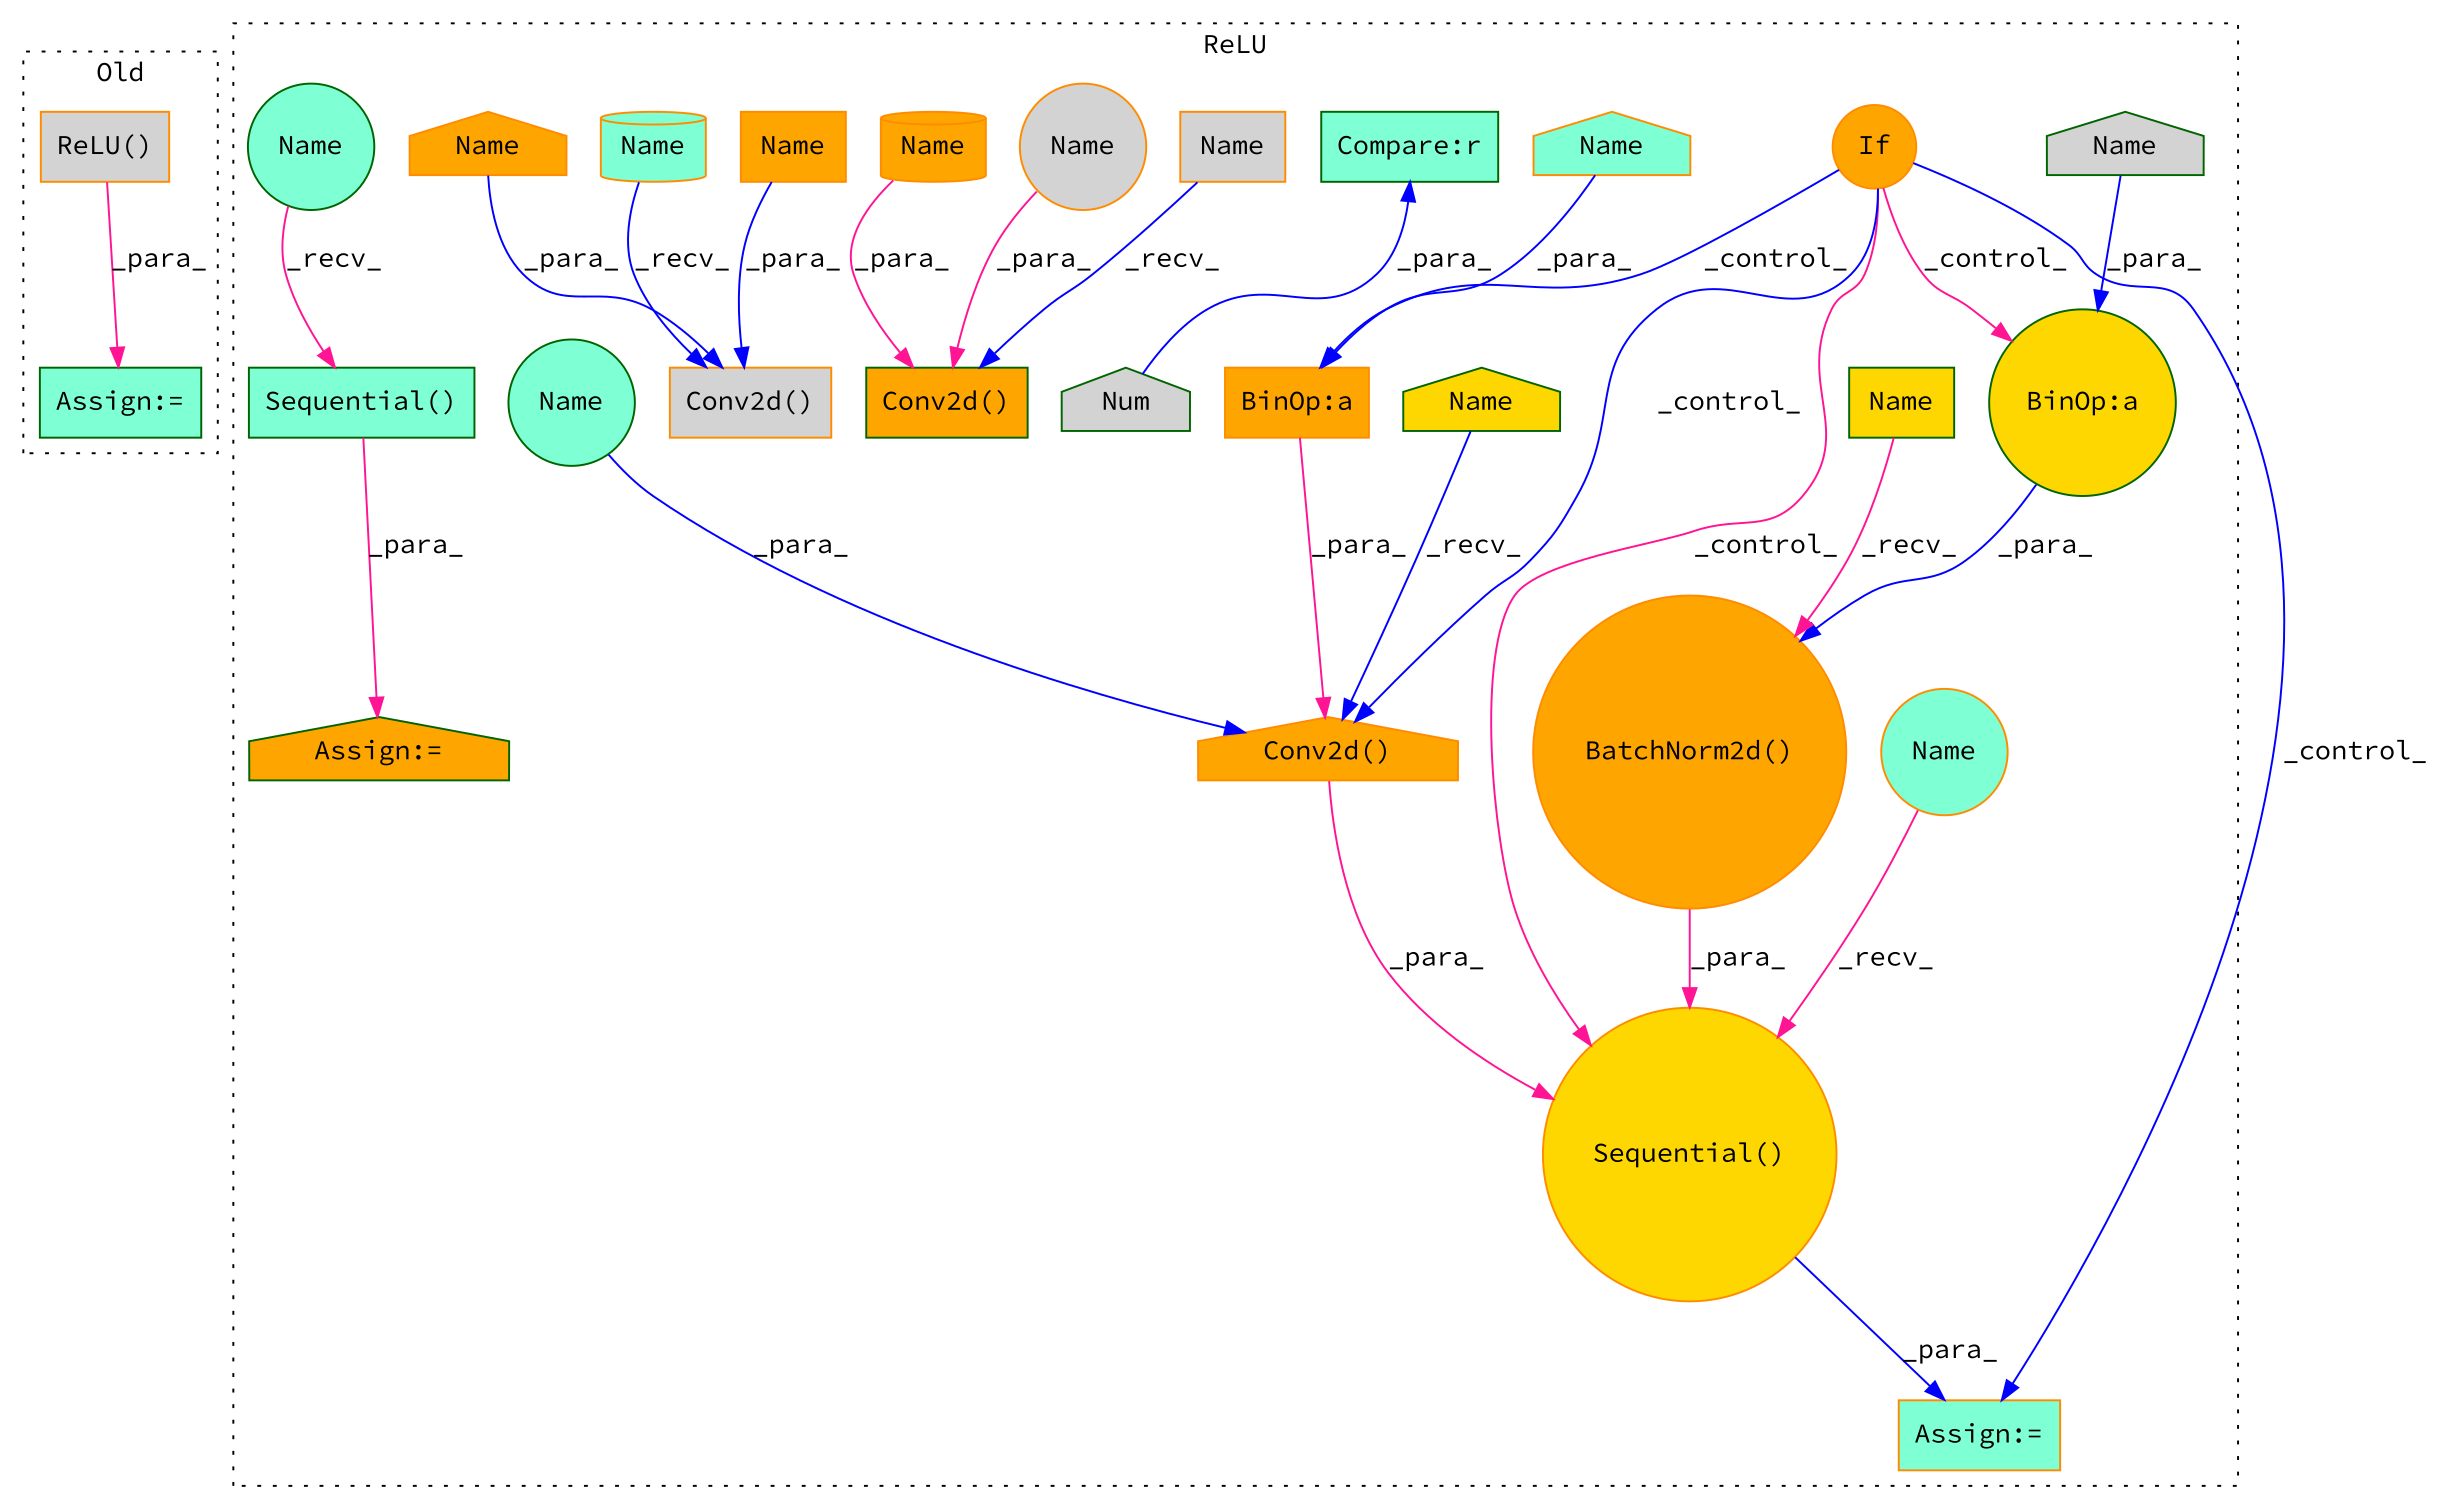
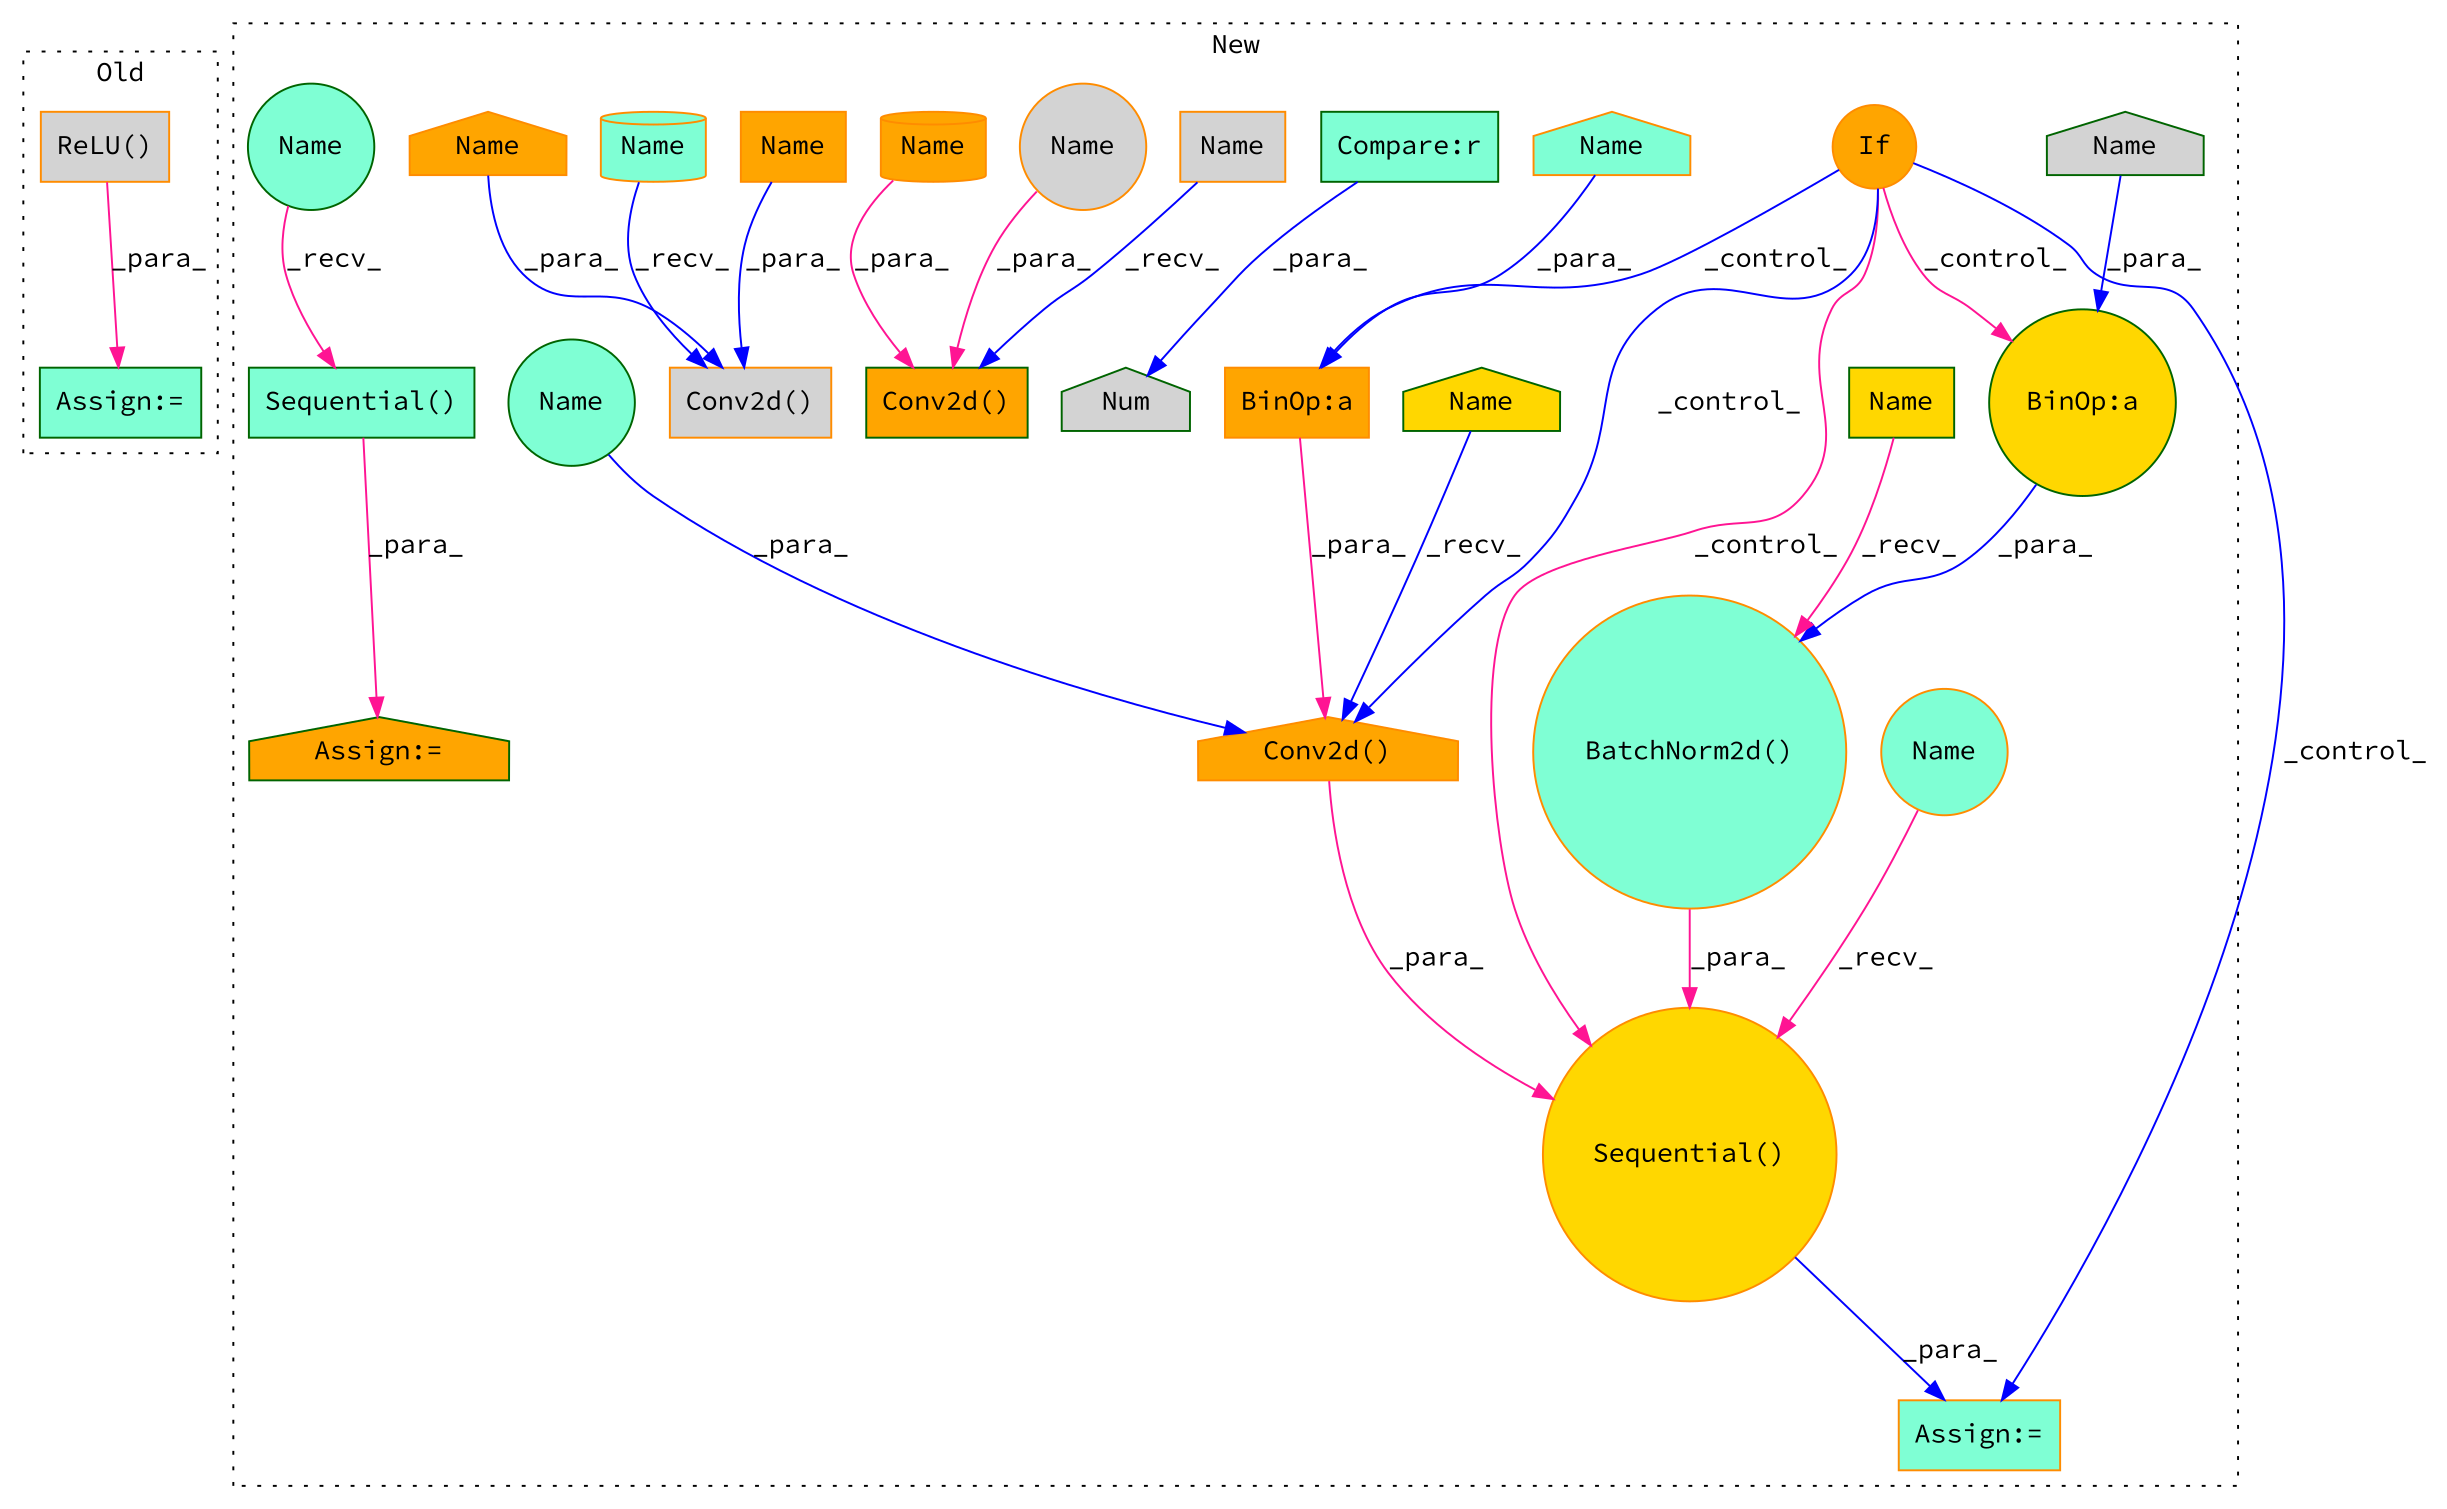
cluster "ReLU": label "ReLU" -> "New"
edge "Num" -> "Compare:r": reversed
node "BatchNorm2d()": fillcolor orange -> aquamarine
